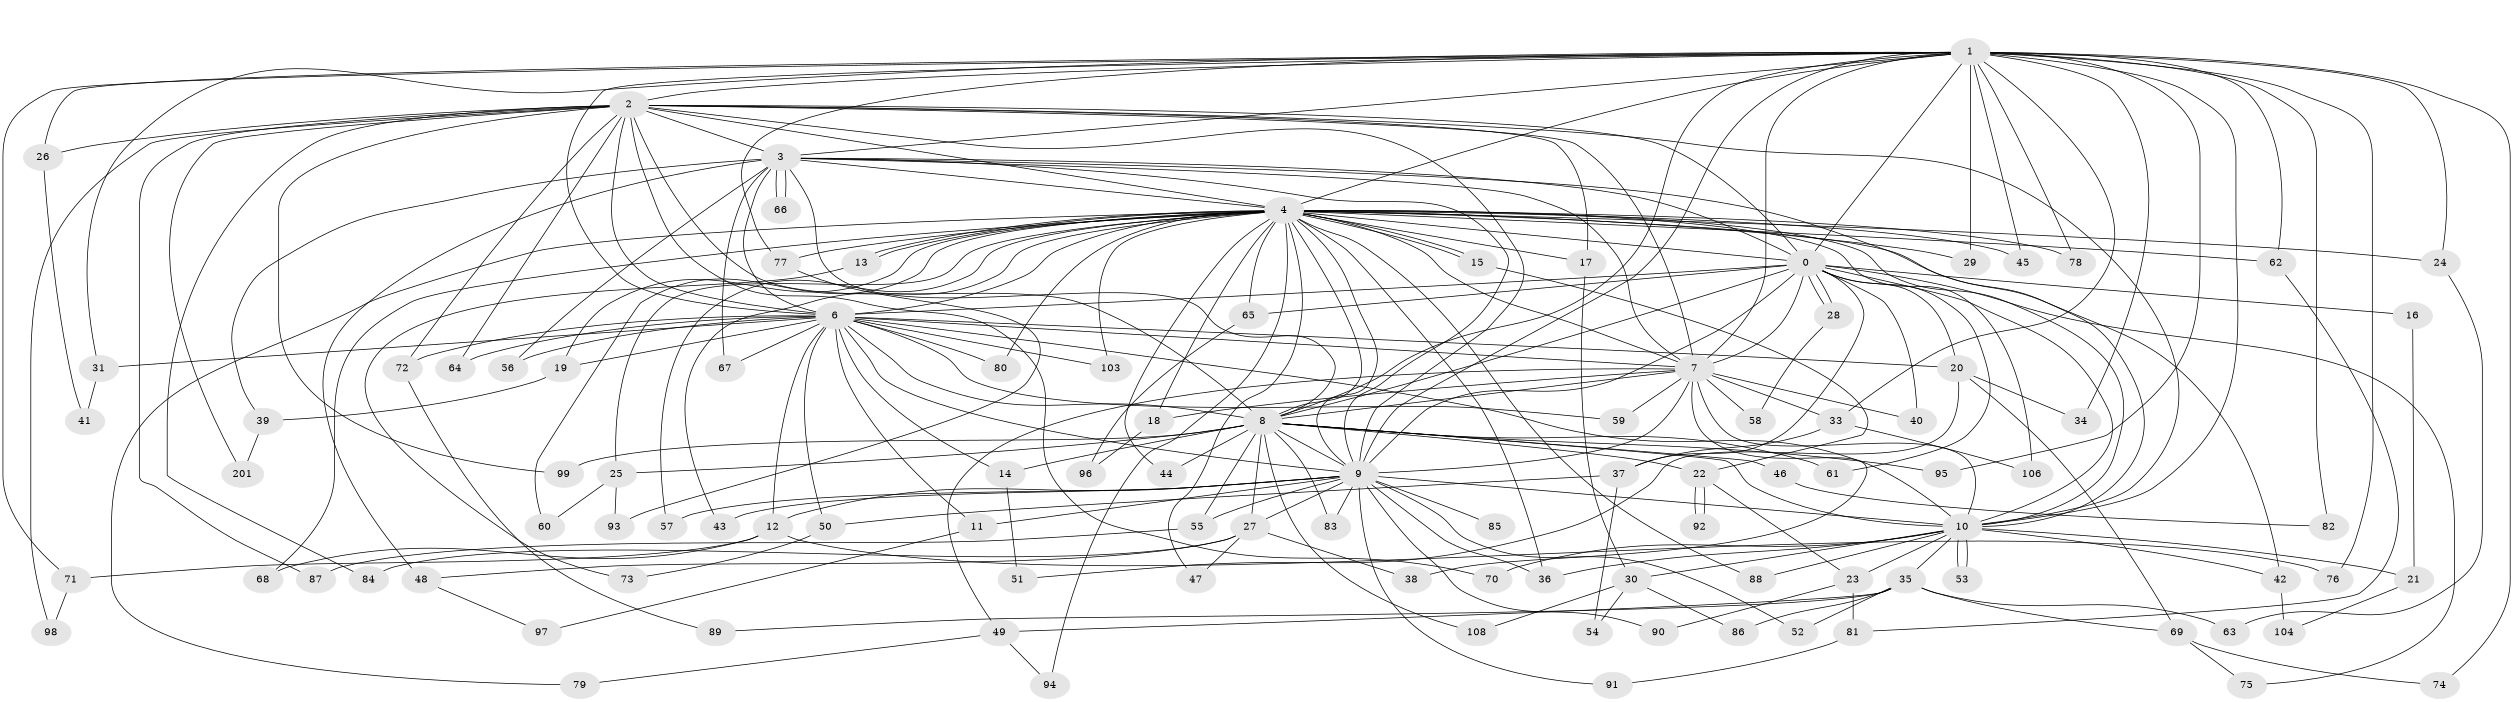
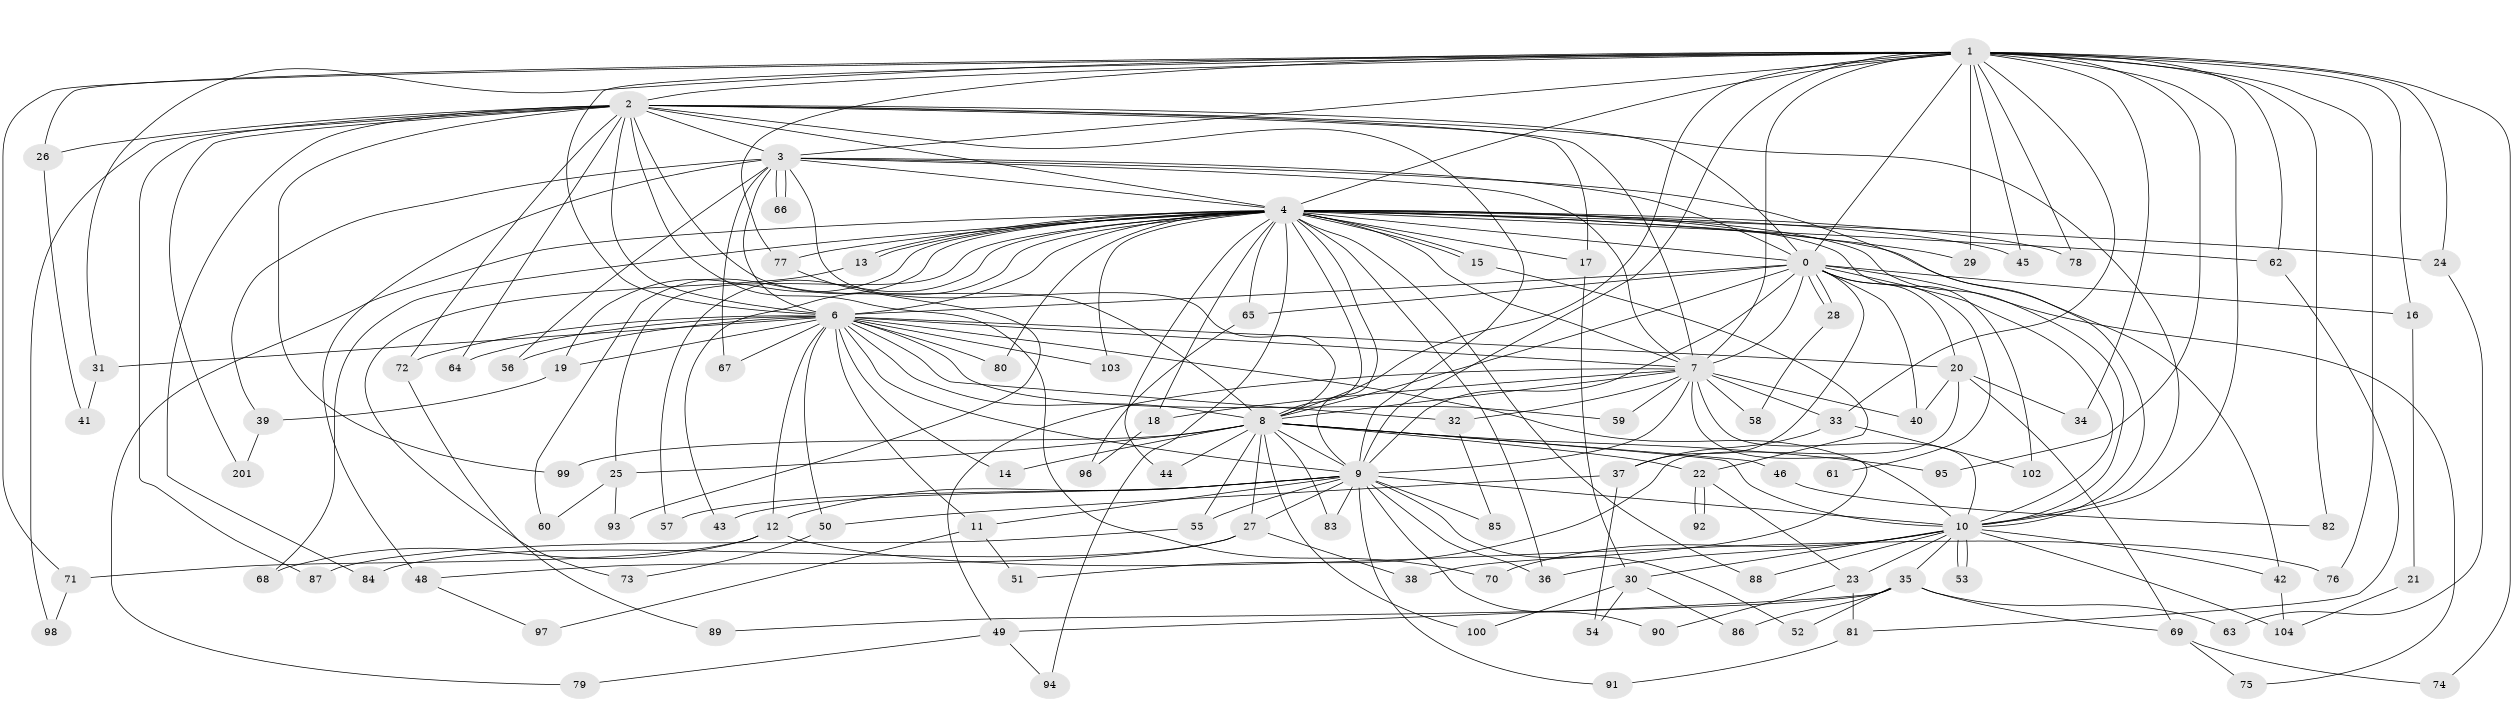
edge "1" -- "16": added
edge "3" -- "9": removed
edge "20" -- "40": added
node "32": added
edge "8" -- "61": removed
node "106": label "106" -> "102"
edge "14" -- "51": now "11" -- "51"
edge "10" -- "21": now "10" -- "104"
node "47": removed
node "108": label "108" -> "100"
